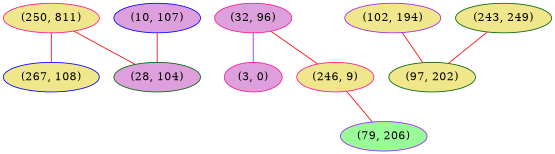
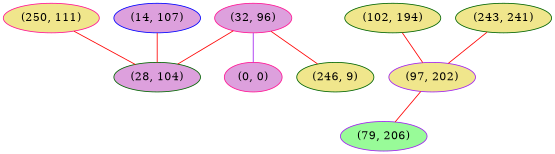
node "(250, 811)": label "(250, 811)" -> "(250, 111)"
node "(10, 107)": label "(10, 107)" -> "(14, 107)"
node "(102, 194)": color purple -> darkgreen
node "(243, 249)": label "(243, 249)" -> "(243, 241)"
edge "(32, 96)" -- "(28, 104)": added
node "(267, 108)": removed
node "(3, 0)": label "(3, 0)" -> "(0, 0)"
node "(246, 9)": color deeppink -> darkgreen
node "(97, 202)": color darkgreen -> purple
edge "(246, 9)" -- "(79, 206)": now "(97, 202)" -- "(79, 206)"
